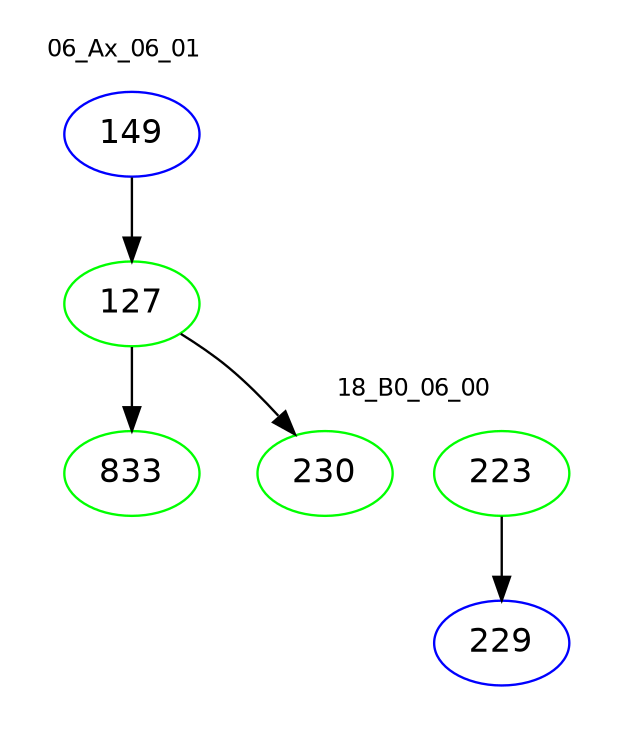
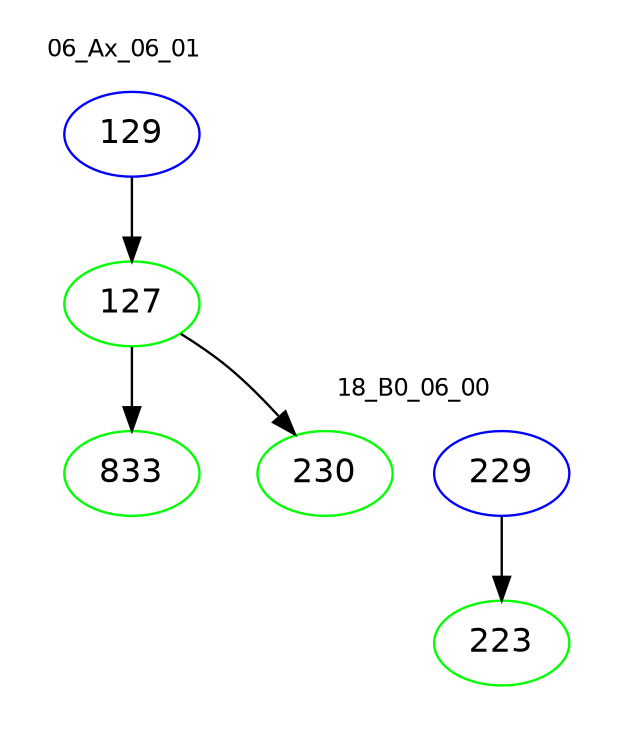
node "149": label "149" -> "129"
edge "223" -> "229": reversed
